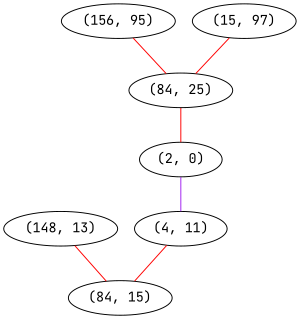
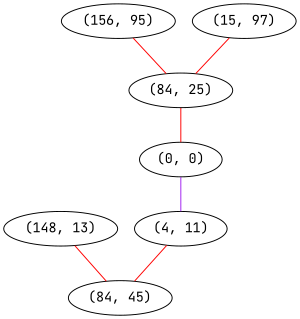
node "(2, 0)": label "(2, 0)" -> "(0, 0)"
node "(84, 15)": label "(84, 15)" -> "(84, 45)"
